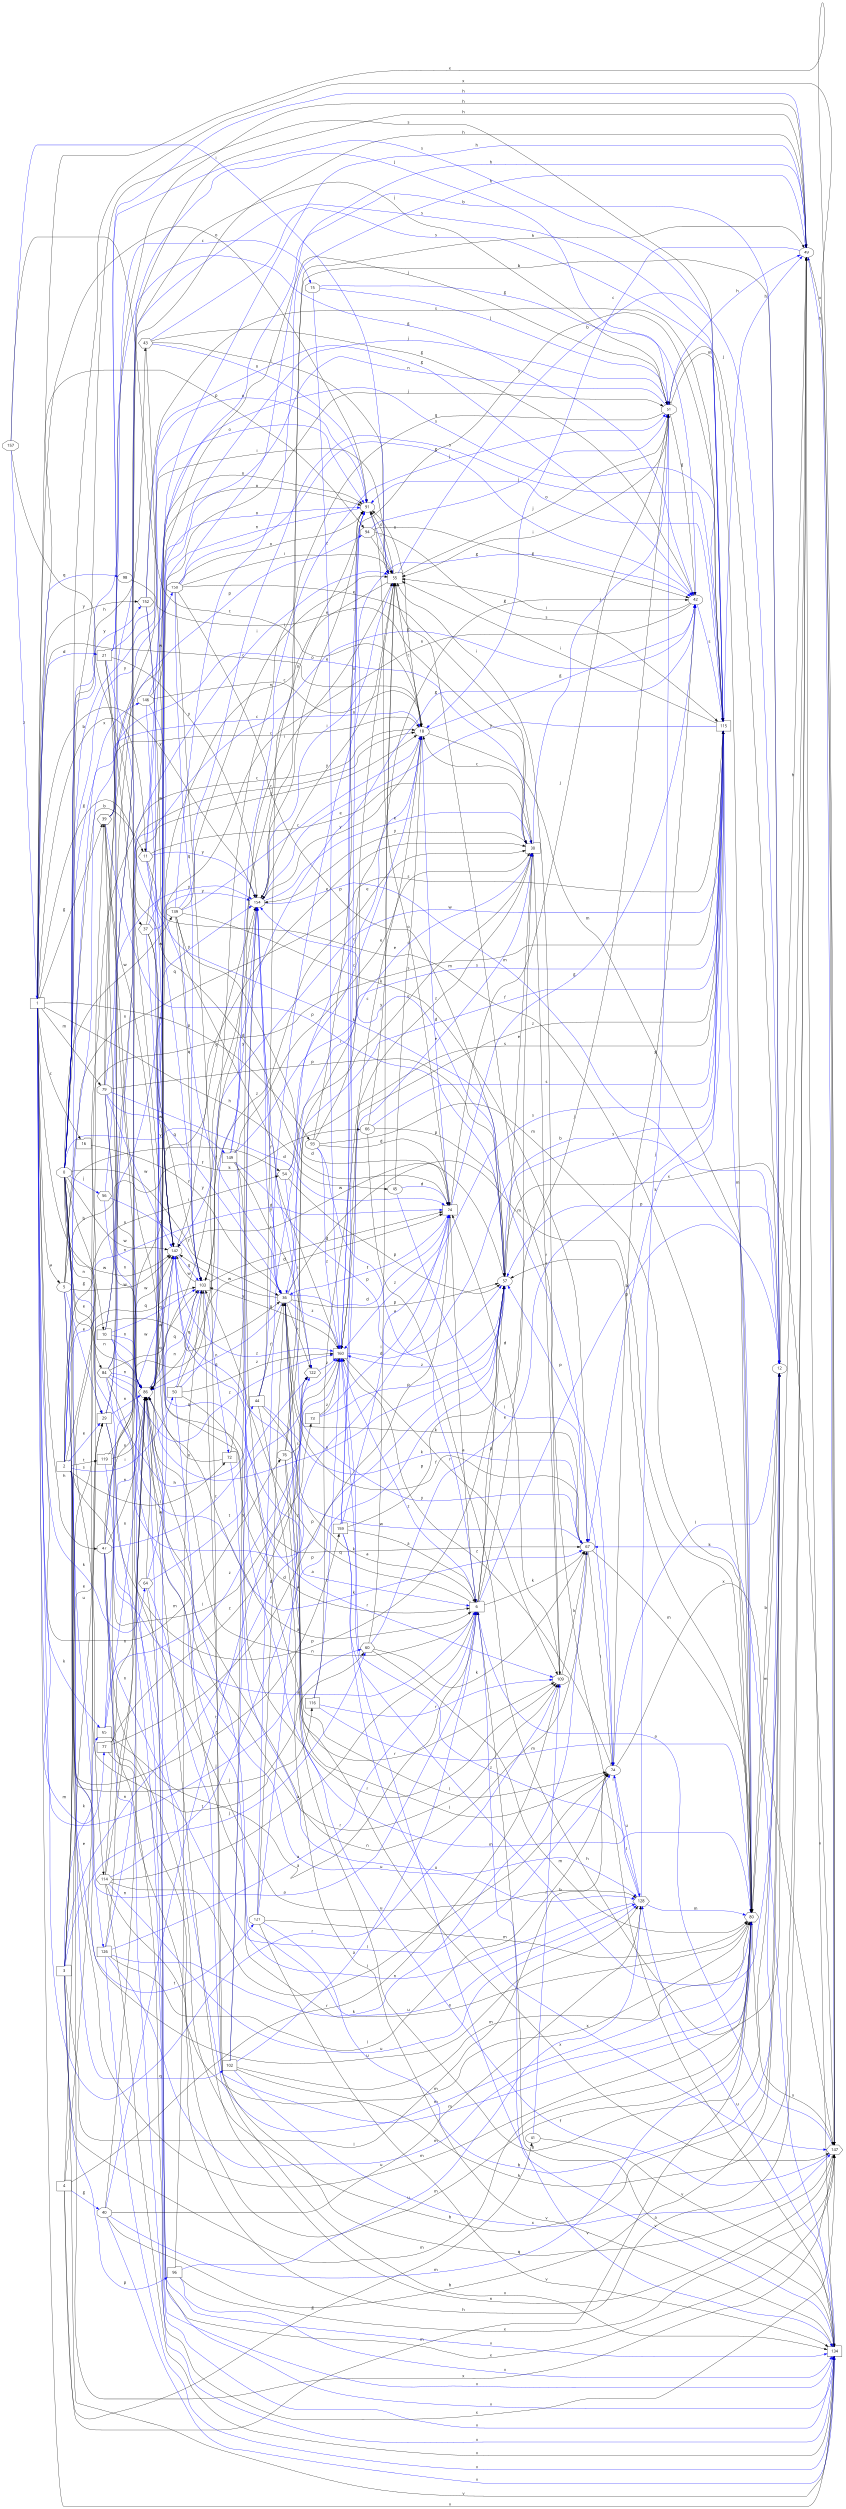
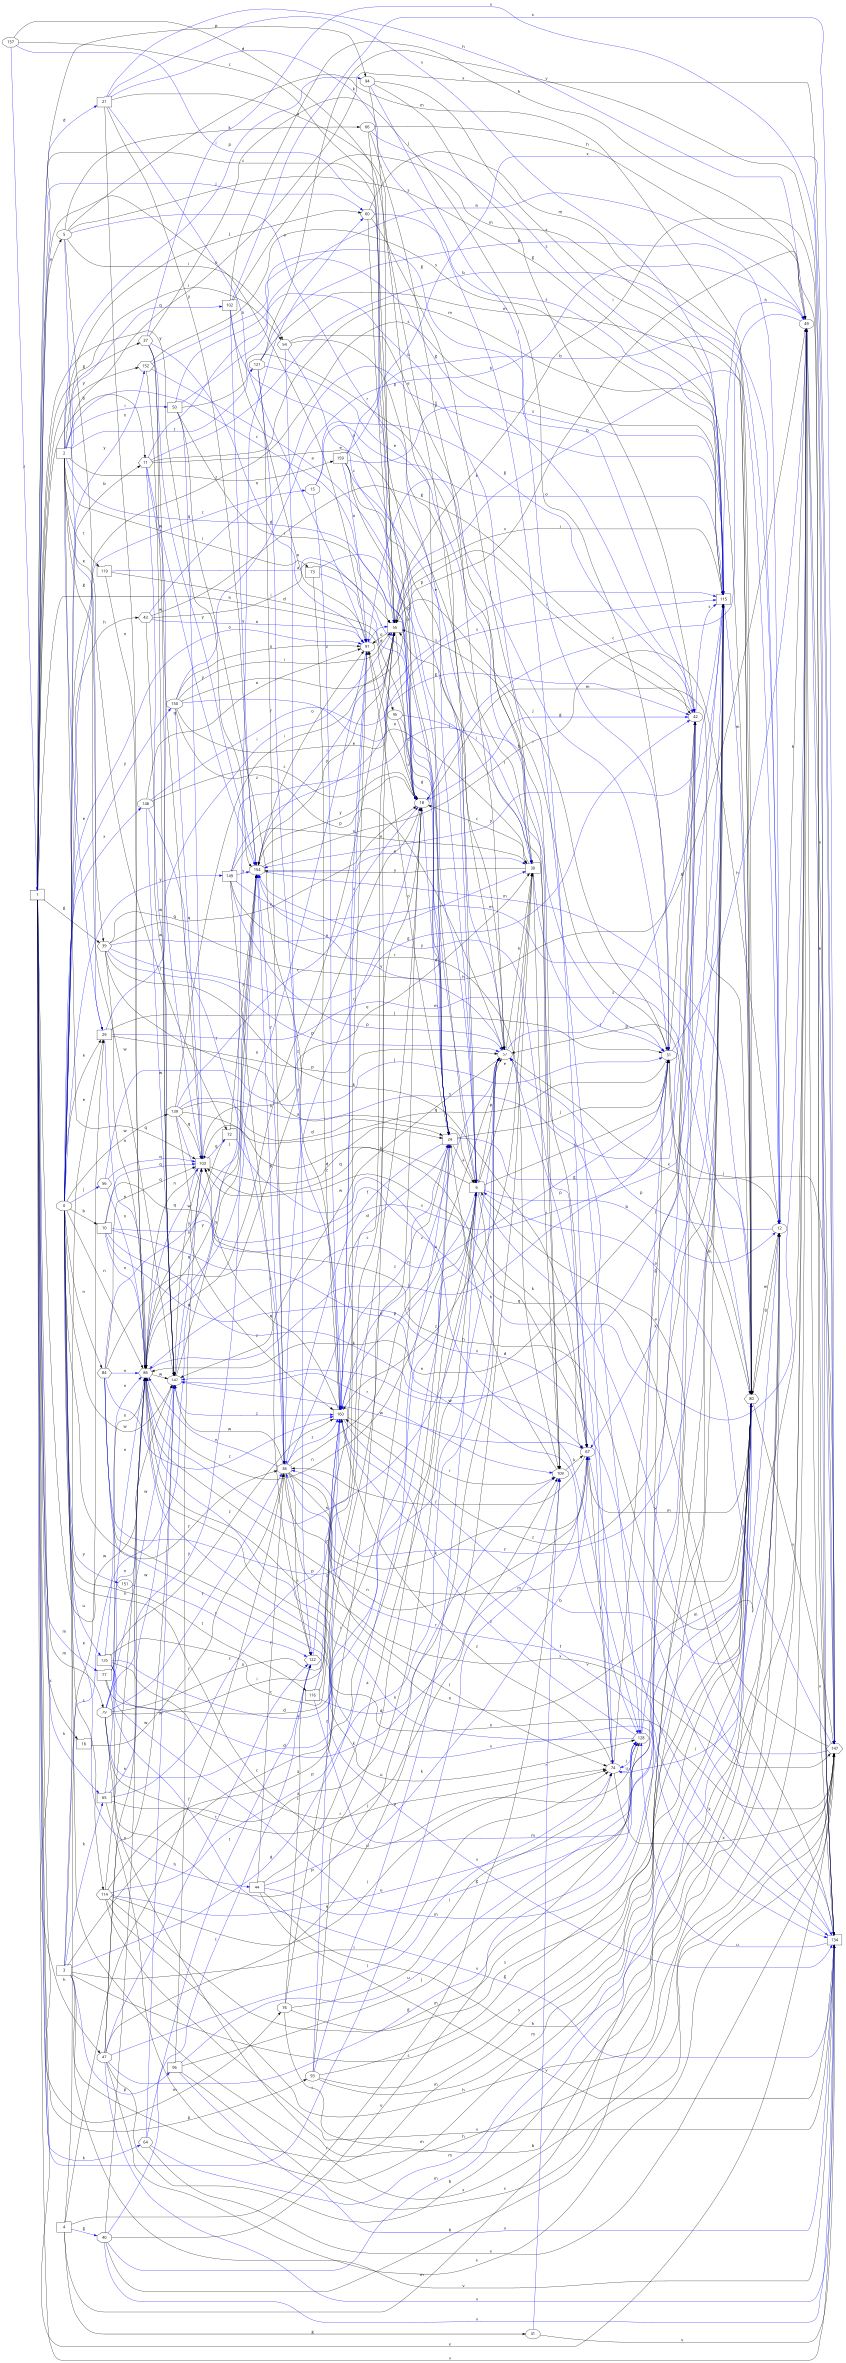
edge "64" -> "61": now "96" -> "61"
node "98": removed
node "151": added
